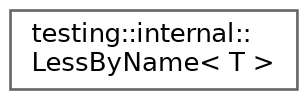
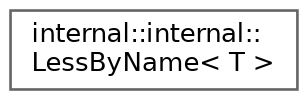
node "testing::internal:: LessByName< T >": label "testing::internal:: LessByName< T >" -> "internal::internal:: LessByName< T >"
